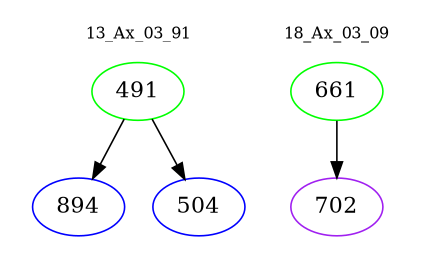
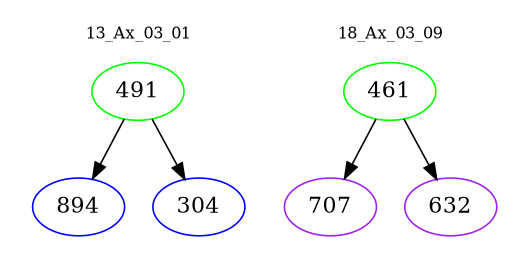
cluster "13_Ax_03_91": label "13_Ax_03_91" -> "13_Ax_03_01"
node "661": label "661" -> "461"
node "504": label "504" -> "304"
node "702": label "702" -> "707"
node "632": added
